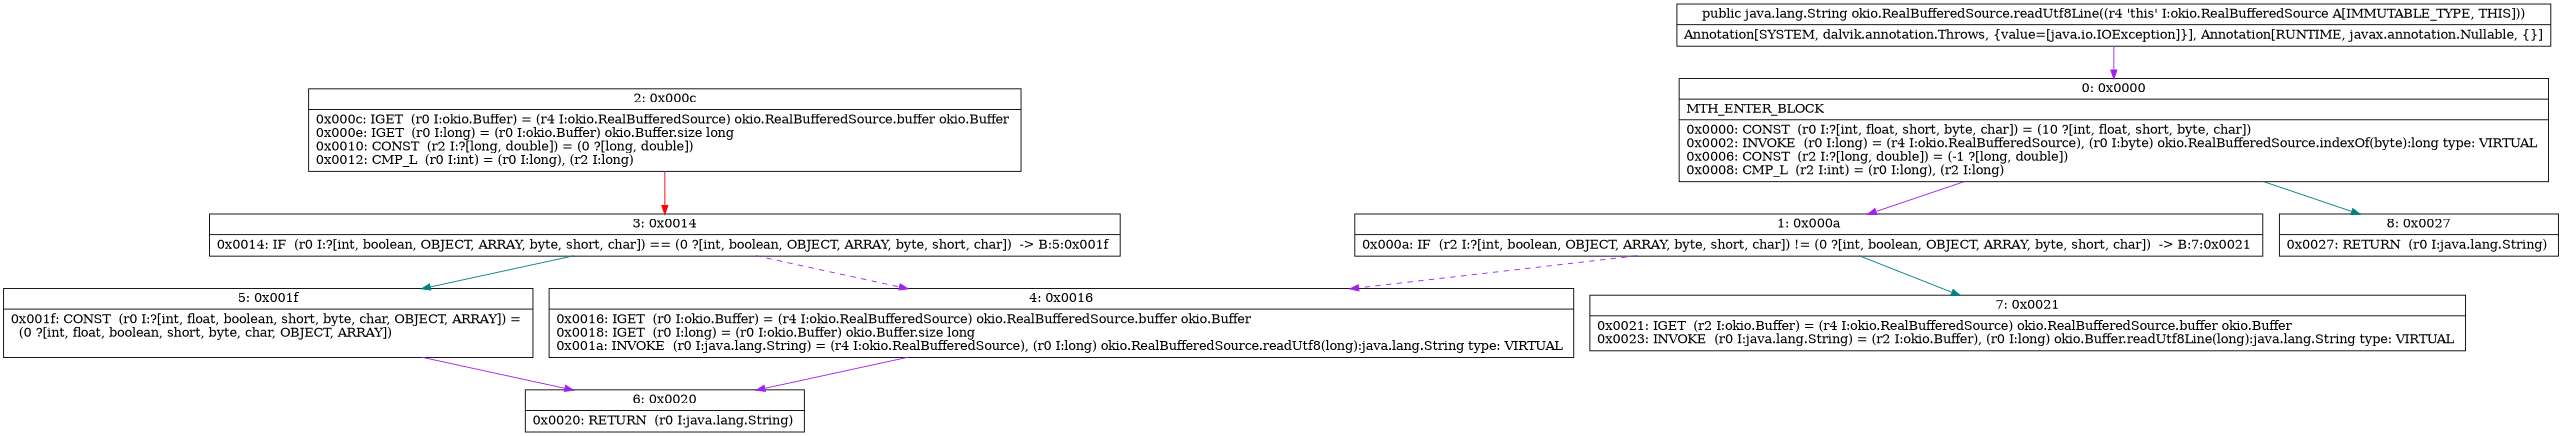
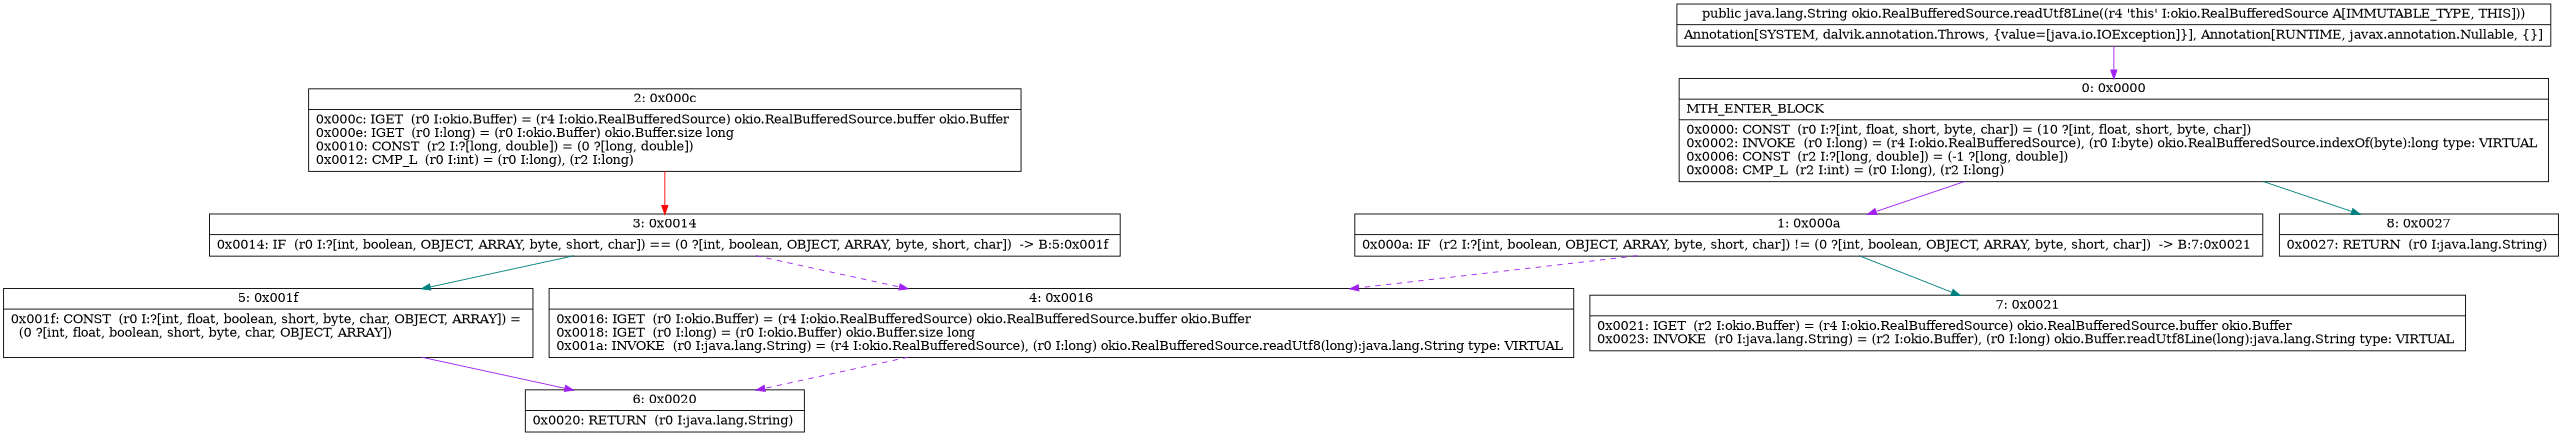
edge "4: 0x0016" -> "6: 0x0020": style solid -> dashed
